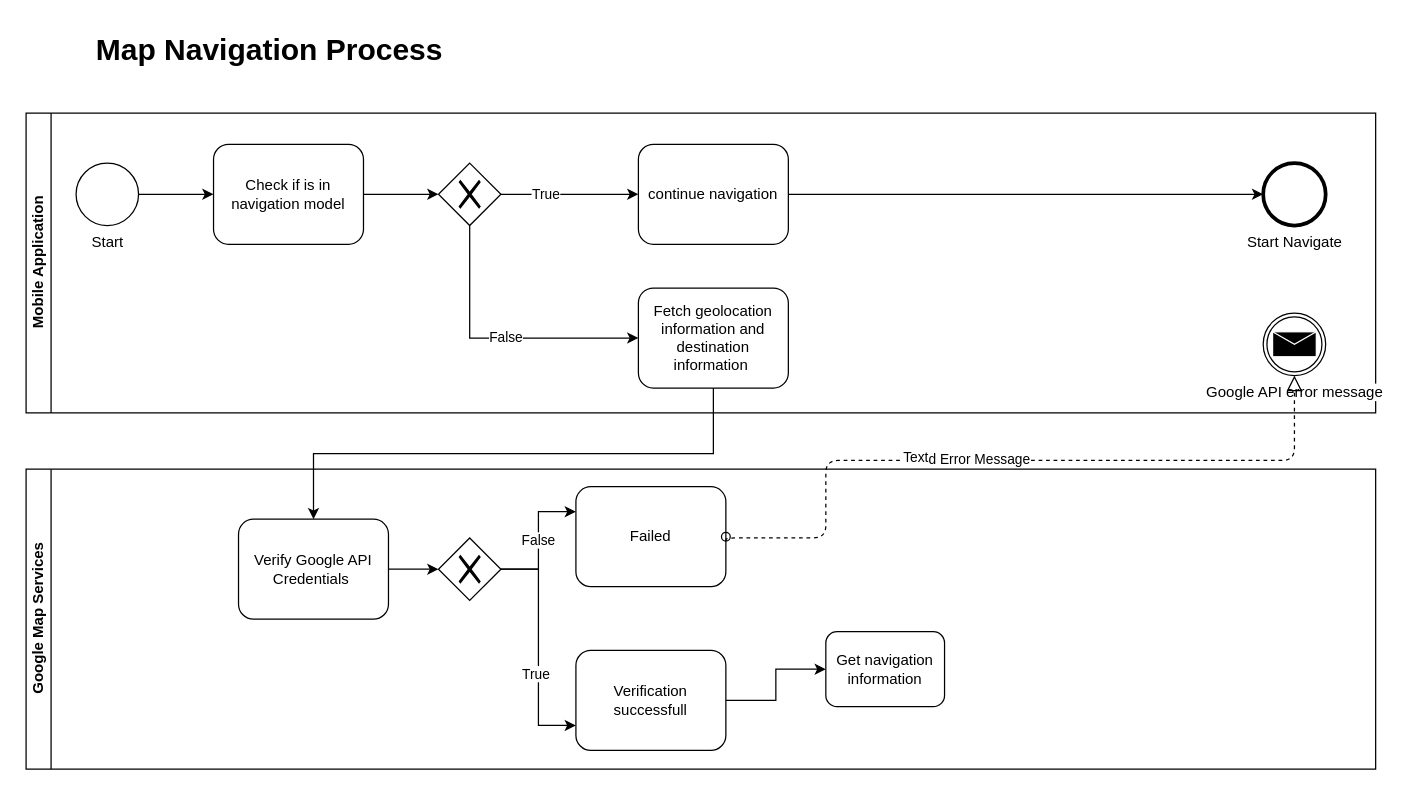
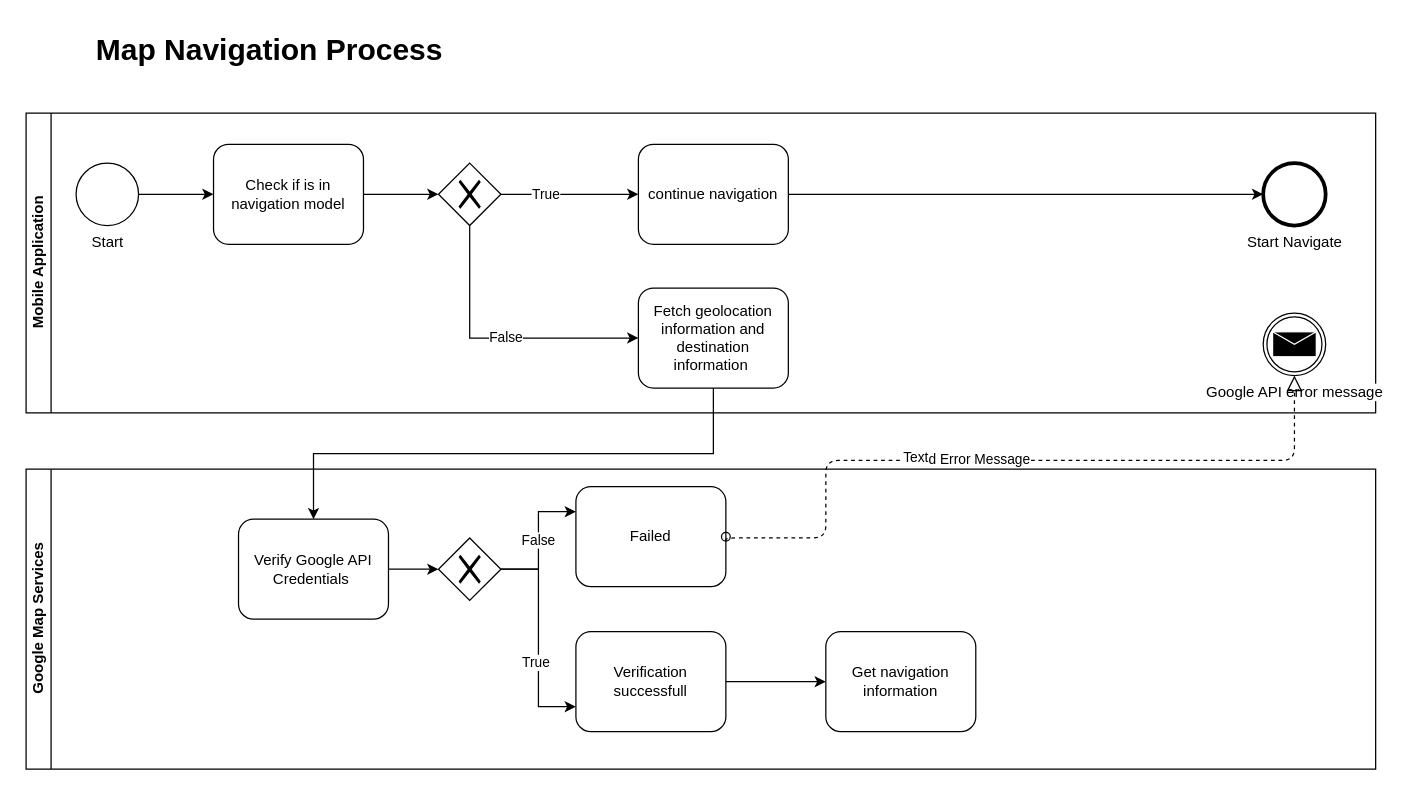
node "Get navigation information": size 119x75 -> 150x100
node "Verification successfull": moved (651, 701) -> (651, 682)
